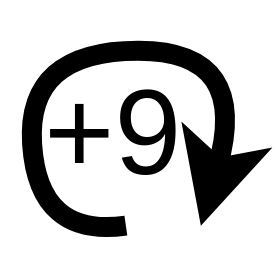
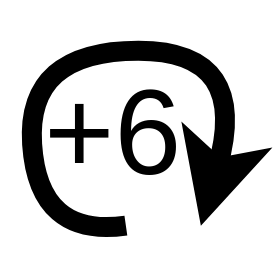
node "+9": label "+9" -> "+6"
